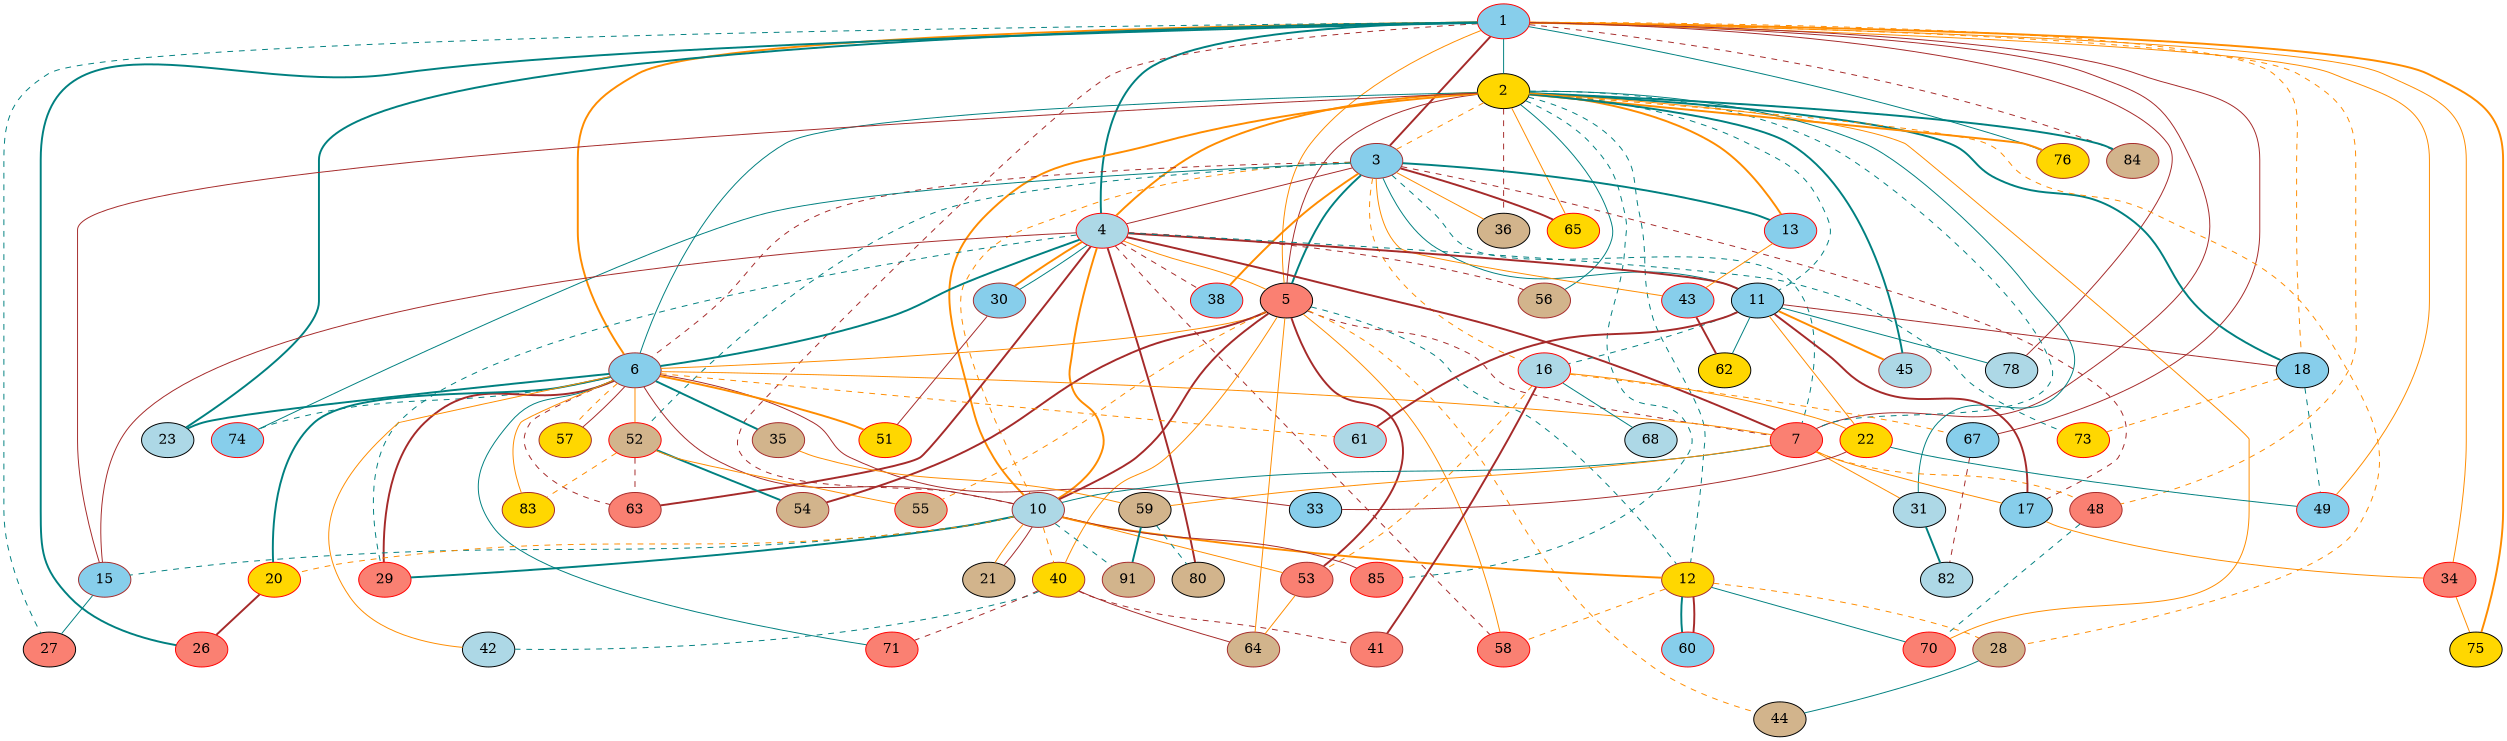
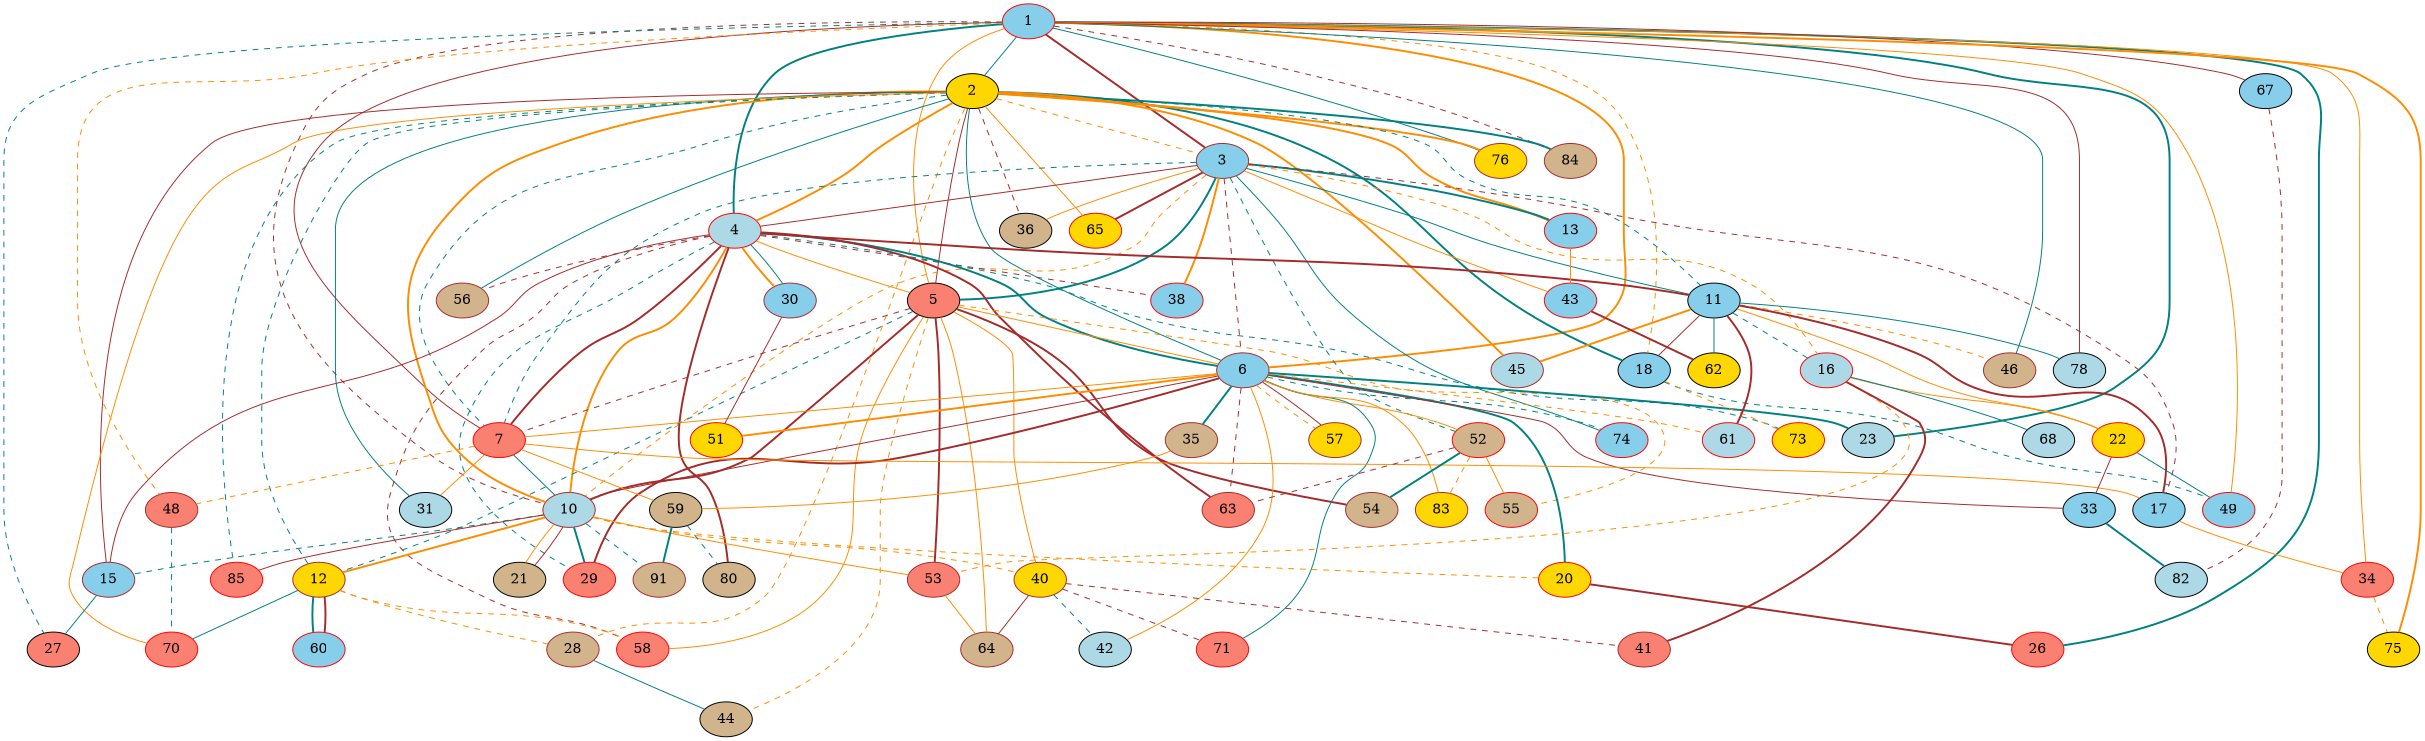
edge "2" -- "45": color teal -> darkorange
node "46": added
edge "16" -- "67": removed
edge "31" -- "82": now "33" -- "82"
edge "34" -- "75": style solid -> dashed
